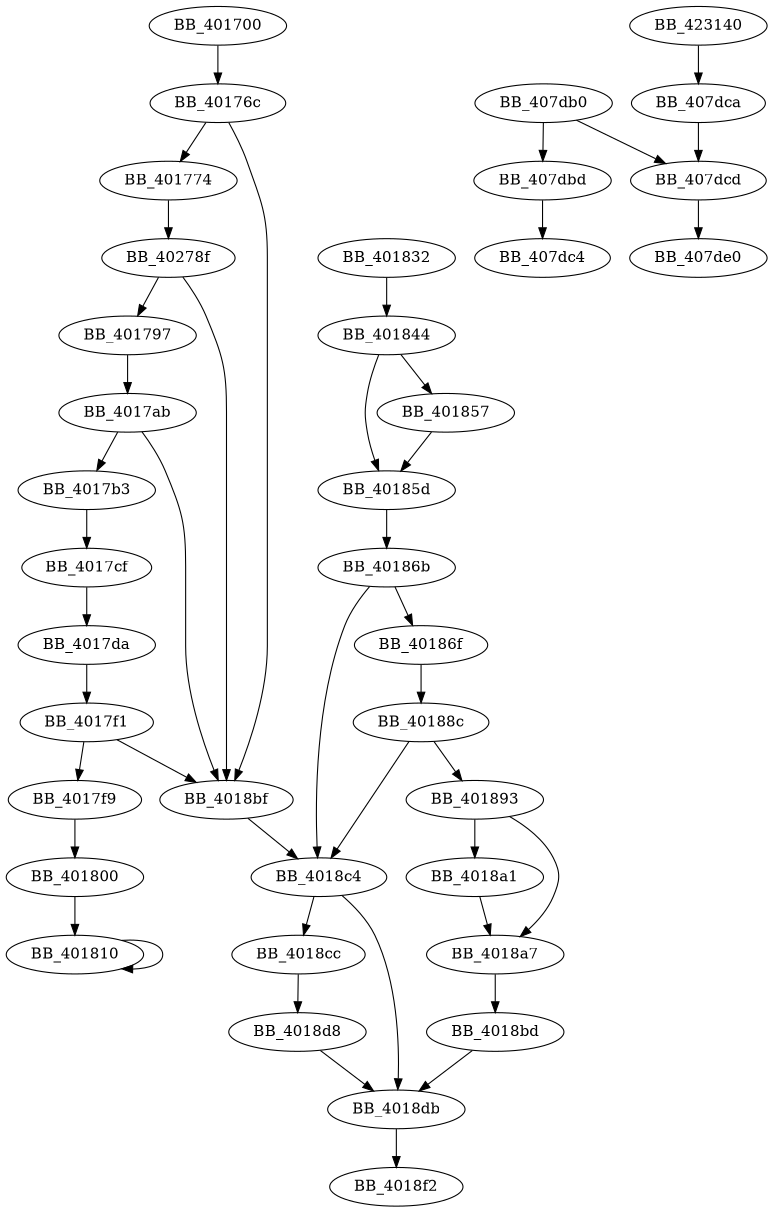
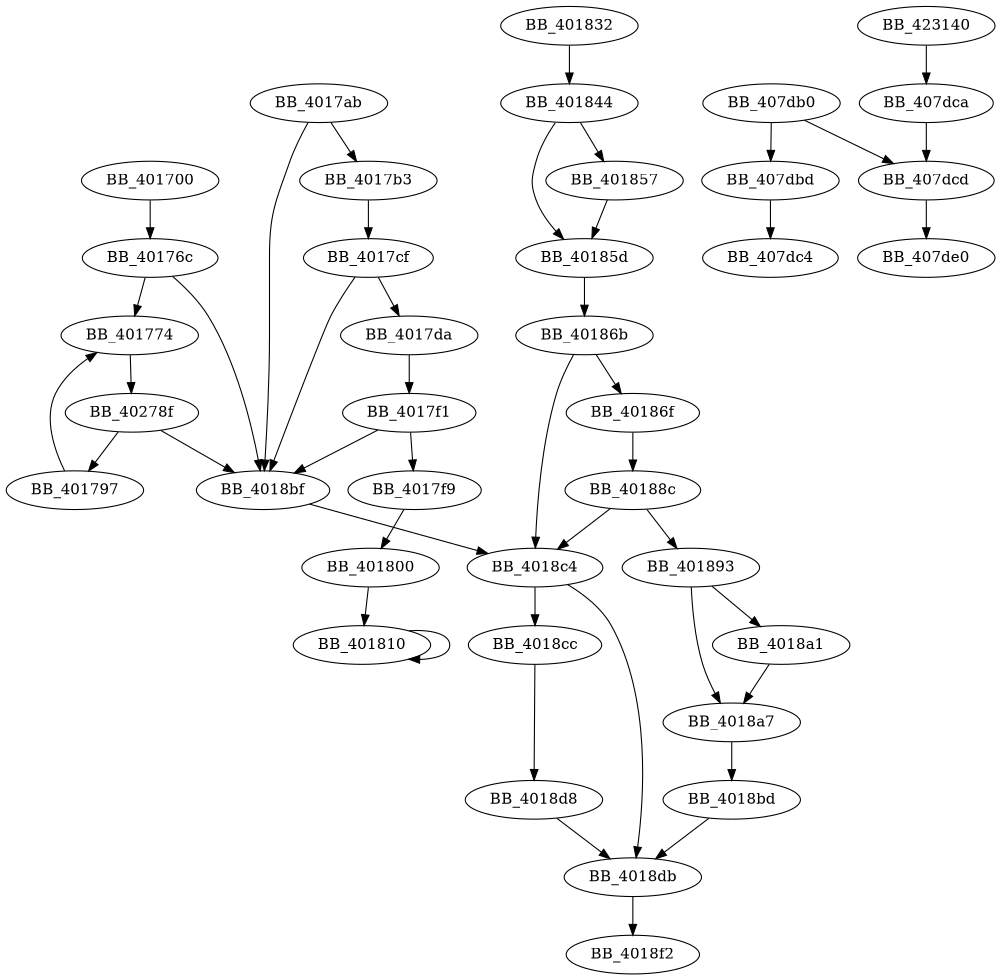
edge "BB_4017cf" -> "BB_4018bf": added
edge "BB_401797" -> "BB_4017ab": now "BB_401797" -> "BB_401774"
